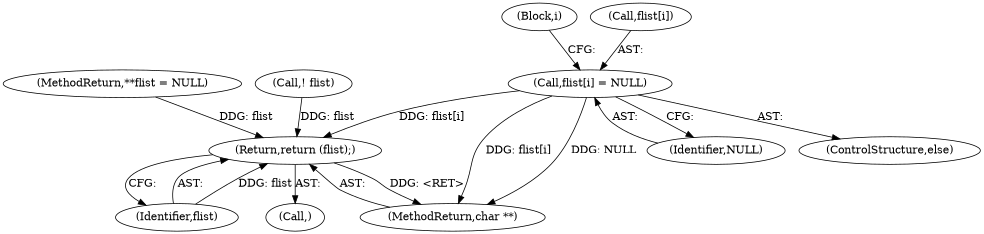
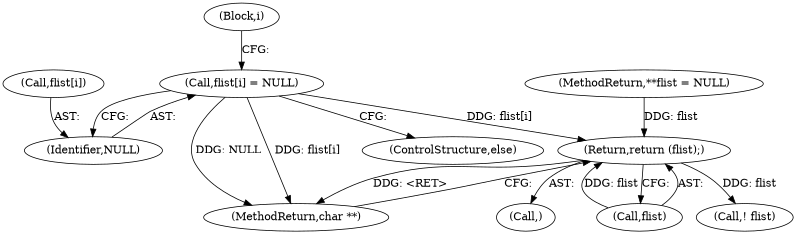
edge "(Call,flist[i])" -> "(Call,flist[i] = NULL)": now "(Call,flist[i])" -> "(Identifier,NULL)"
edge "(Call,! flist)" -> "(Return,return (flist);)": reversed
edge "(Call,flist[i] = NULL)" -> "(ControlStructure,else)": label "AST: " -> "CFG: "
edge "(MethodReturn,char **)" -> "(Return,return (flist);)": label "AST: " -> "CFG: "
node "(Identifier,flist)": label "(Identifier,flist)" -> "(Call,flist)"
